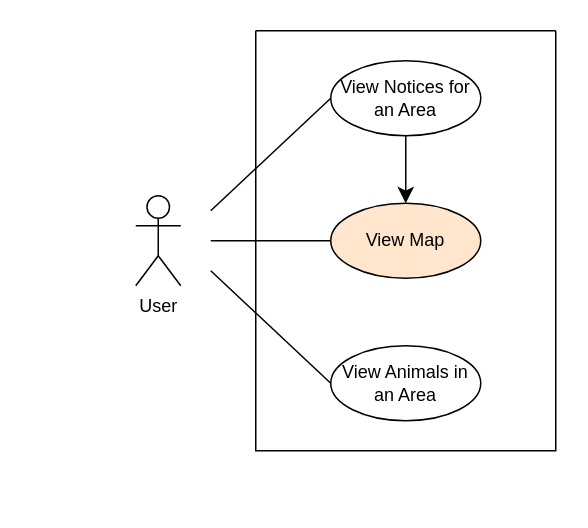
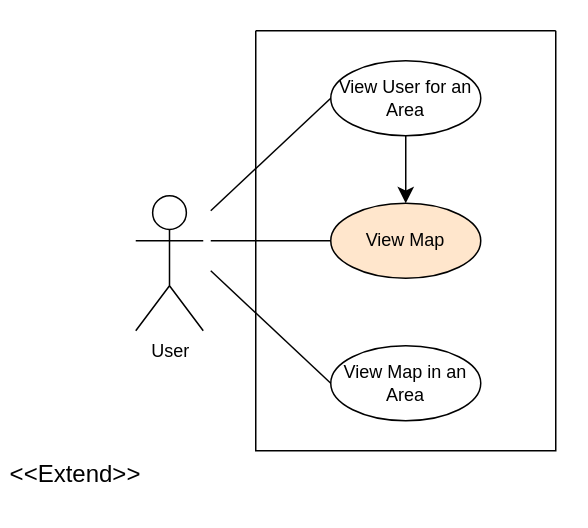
node "View Notices for an Area": label "View Notices for an Area" -> "View User for an Area"
node "User": size 45x90 -> 68x135
node "View Animals in an Area": label "View Animals in an Area" -> "View Map in an Area"
node "<<Extend>>": added
